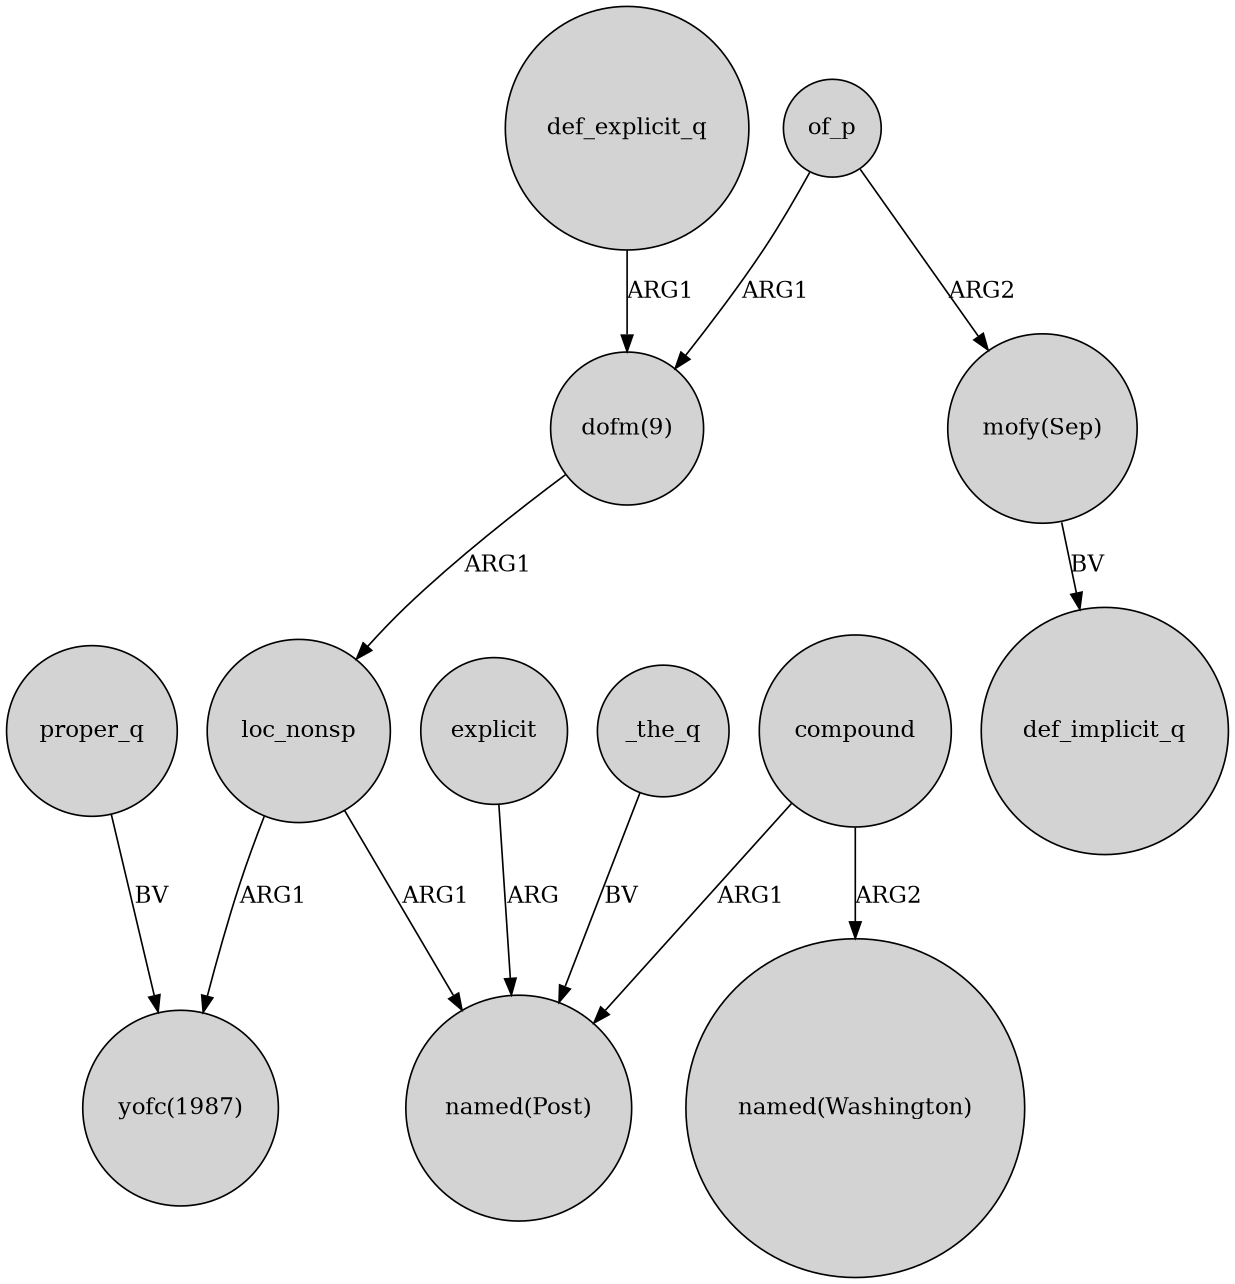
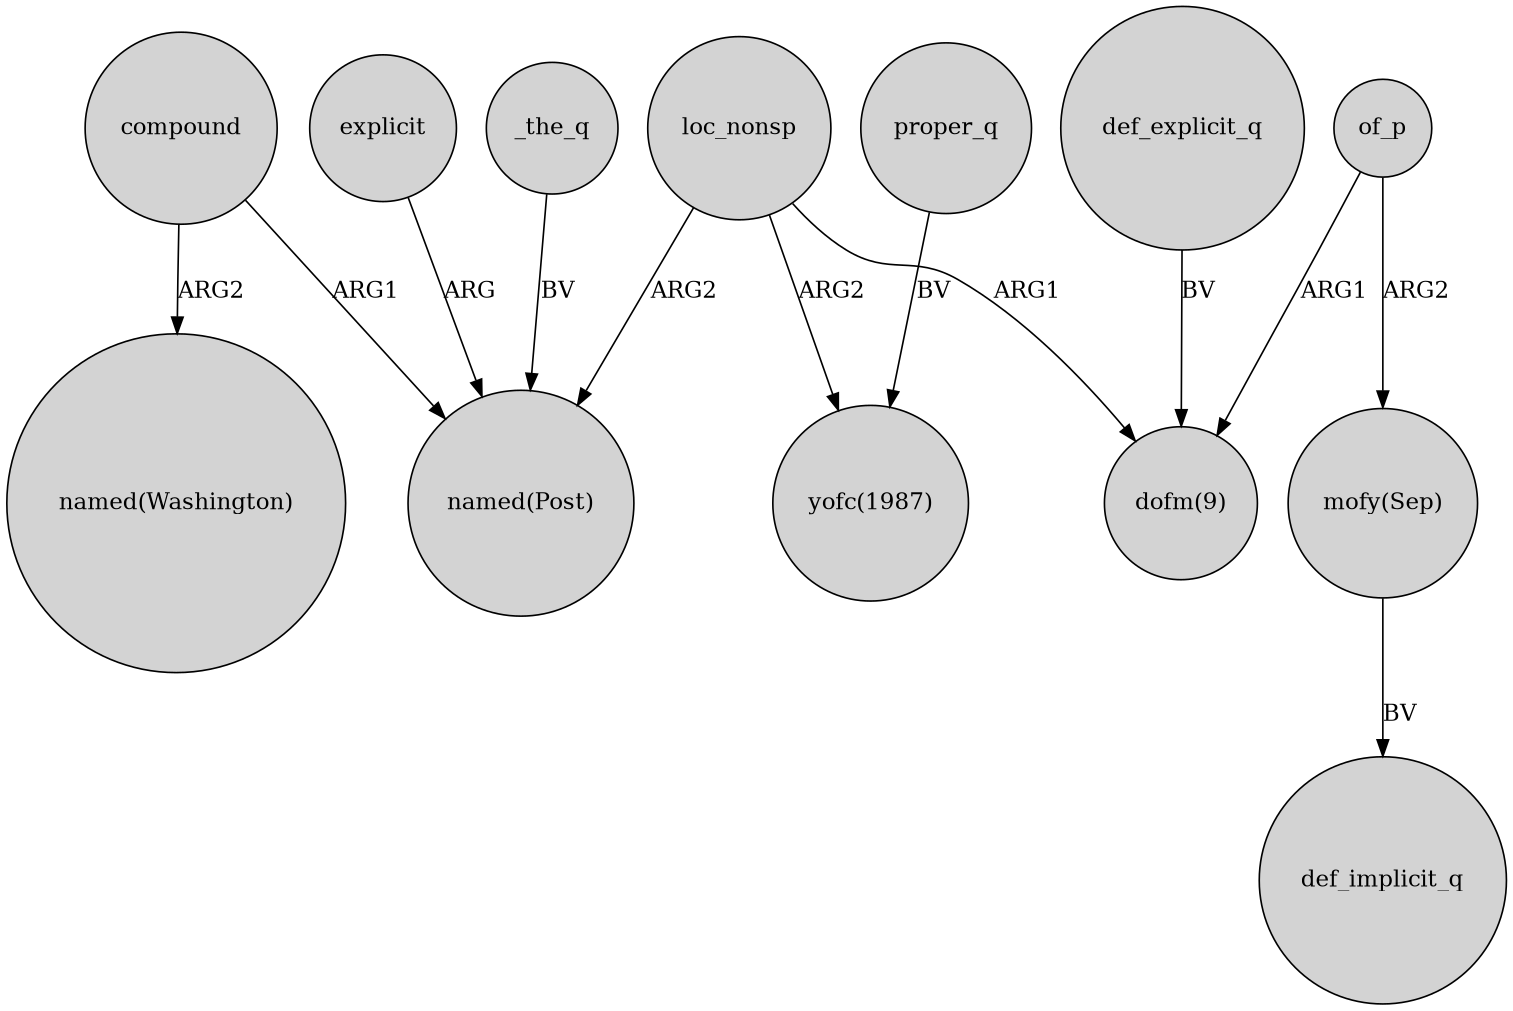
edge "def_explicit_q" -> "dofm(9)": label "ARG1" -> "BV"
edge "dofm(9)" -> "loc_nonsp": reversed
edge "loc_nonsp" -> "yofc(1987)": label "ARG1" -> "ARG2"
edge "loc_nonsp" -> "named(Post)": label "ARG1" -> "ARG2"
